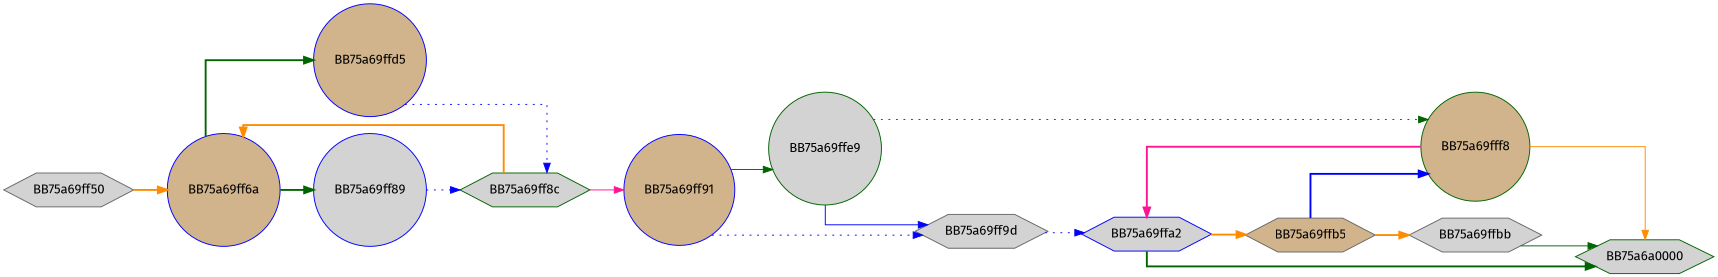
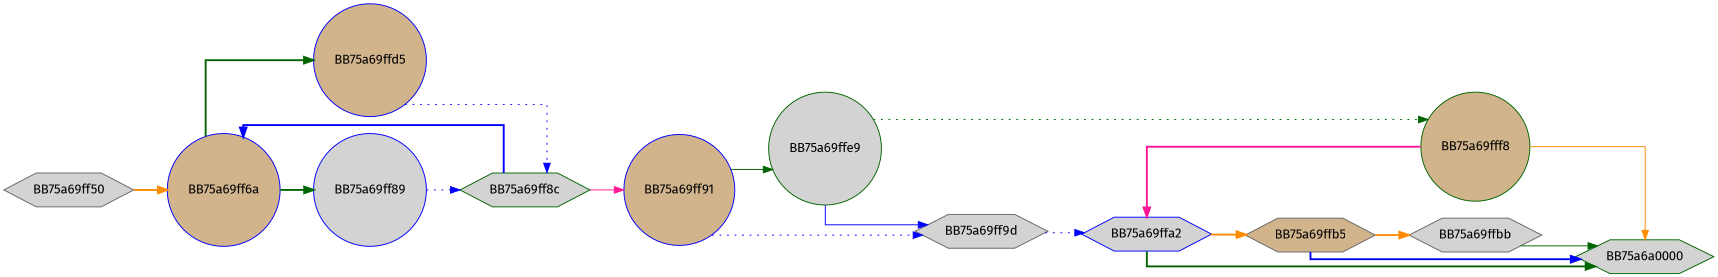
edge "BB75a69ff8c" -> "BB75a69ff6a": color darkorange -> blue
edge "BB75a69ffb5" -> "BB75a69fff8": now "BB75a69ffb5" -> "BB75a6a0000"
